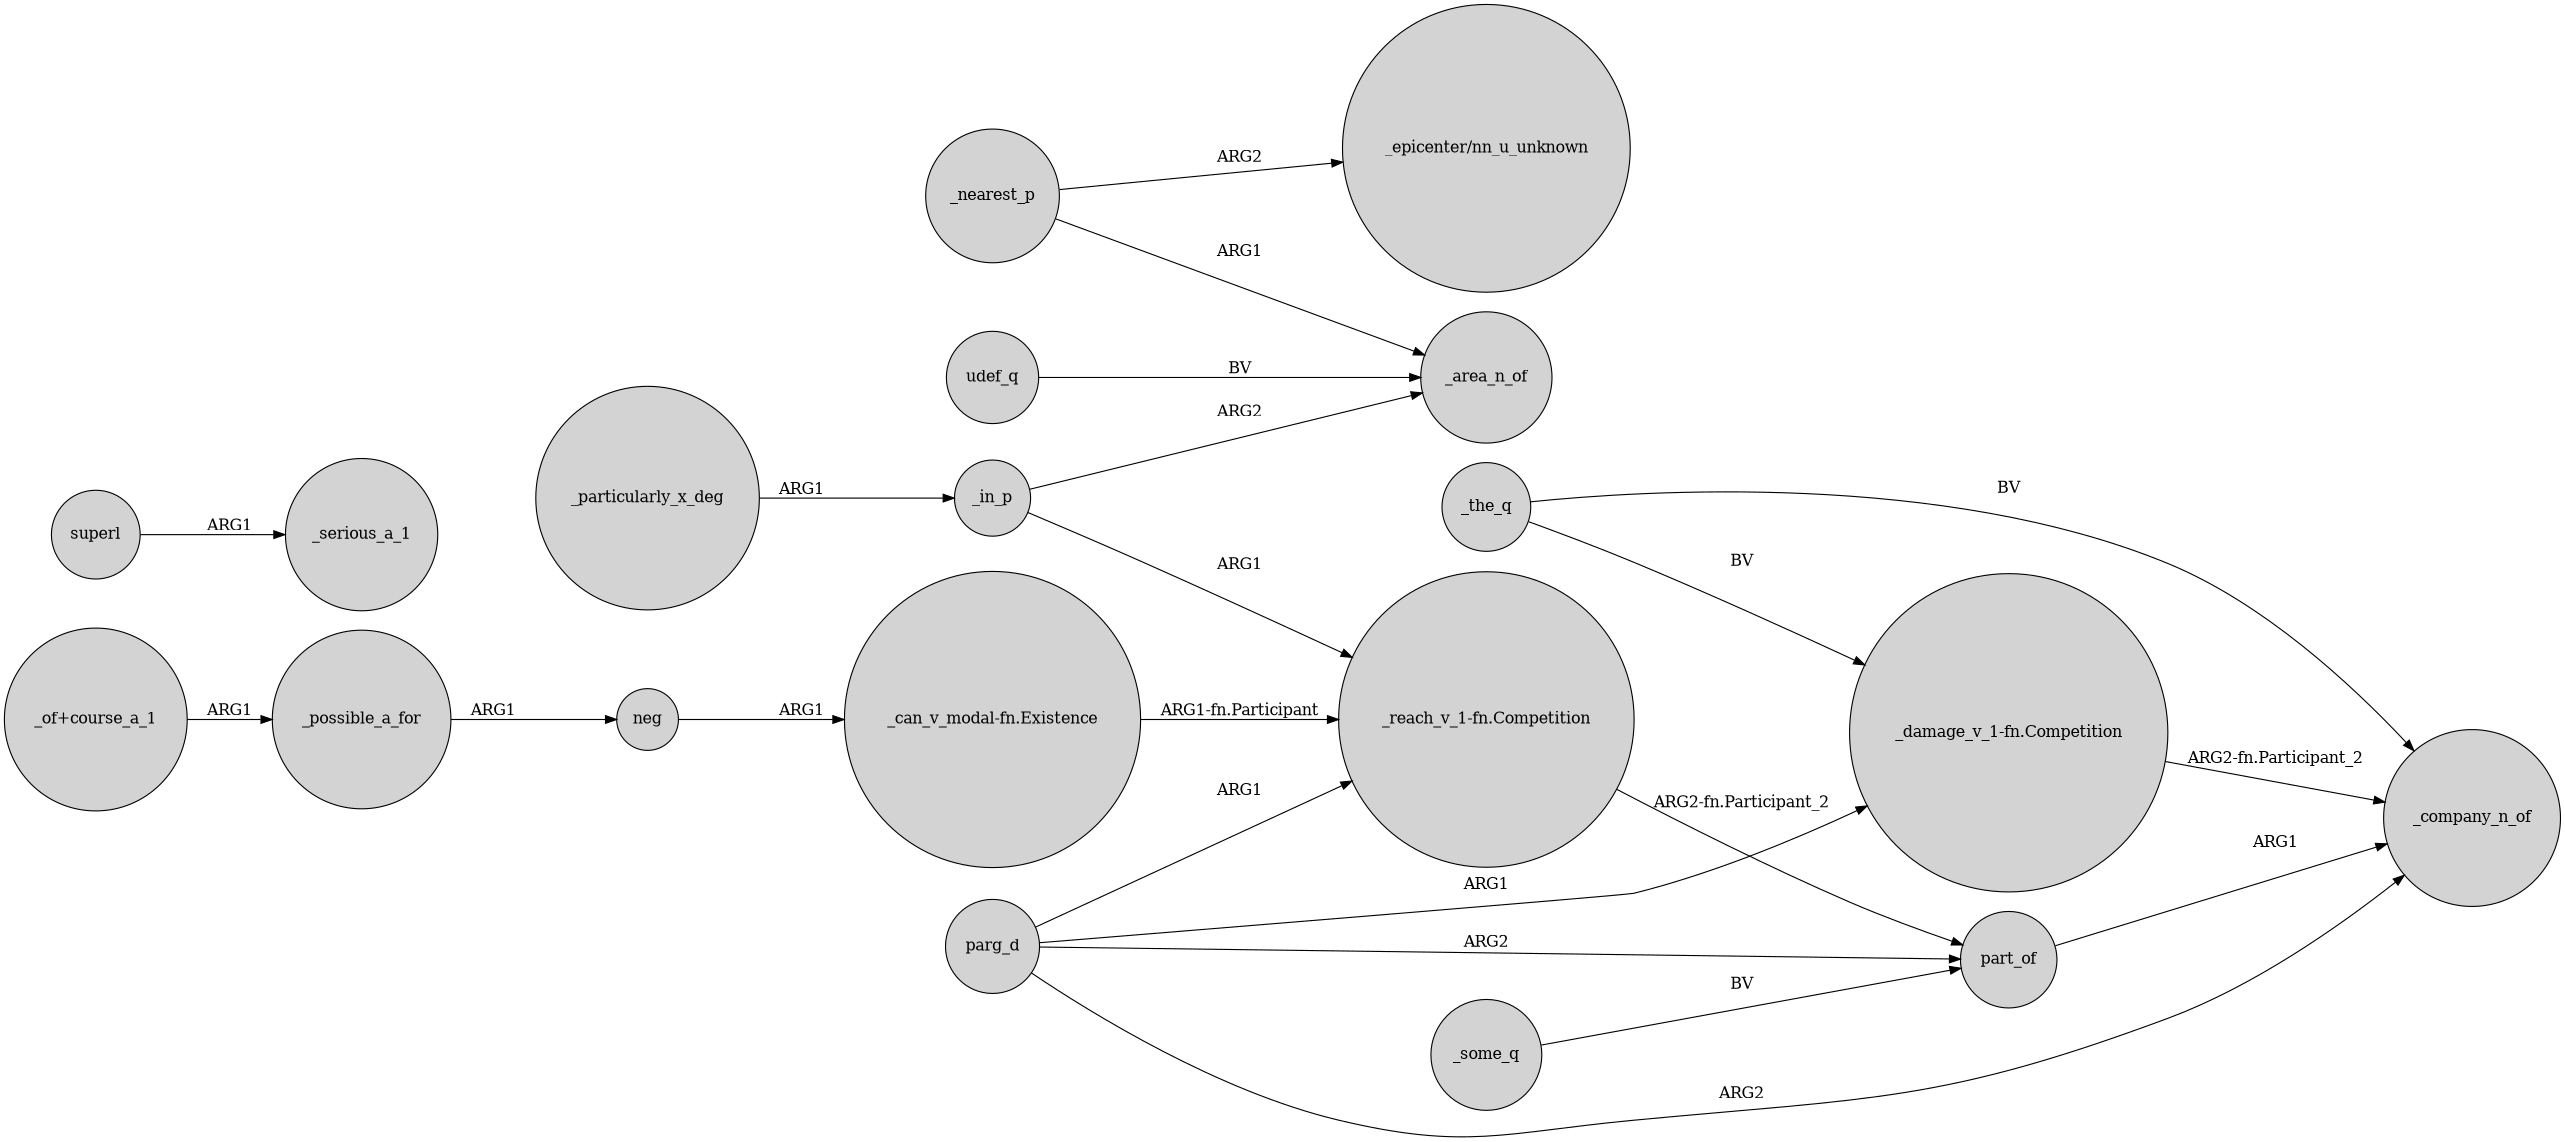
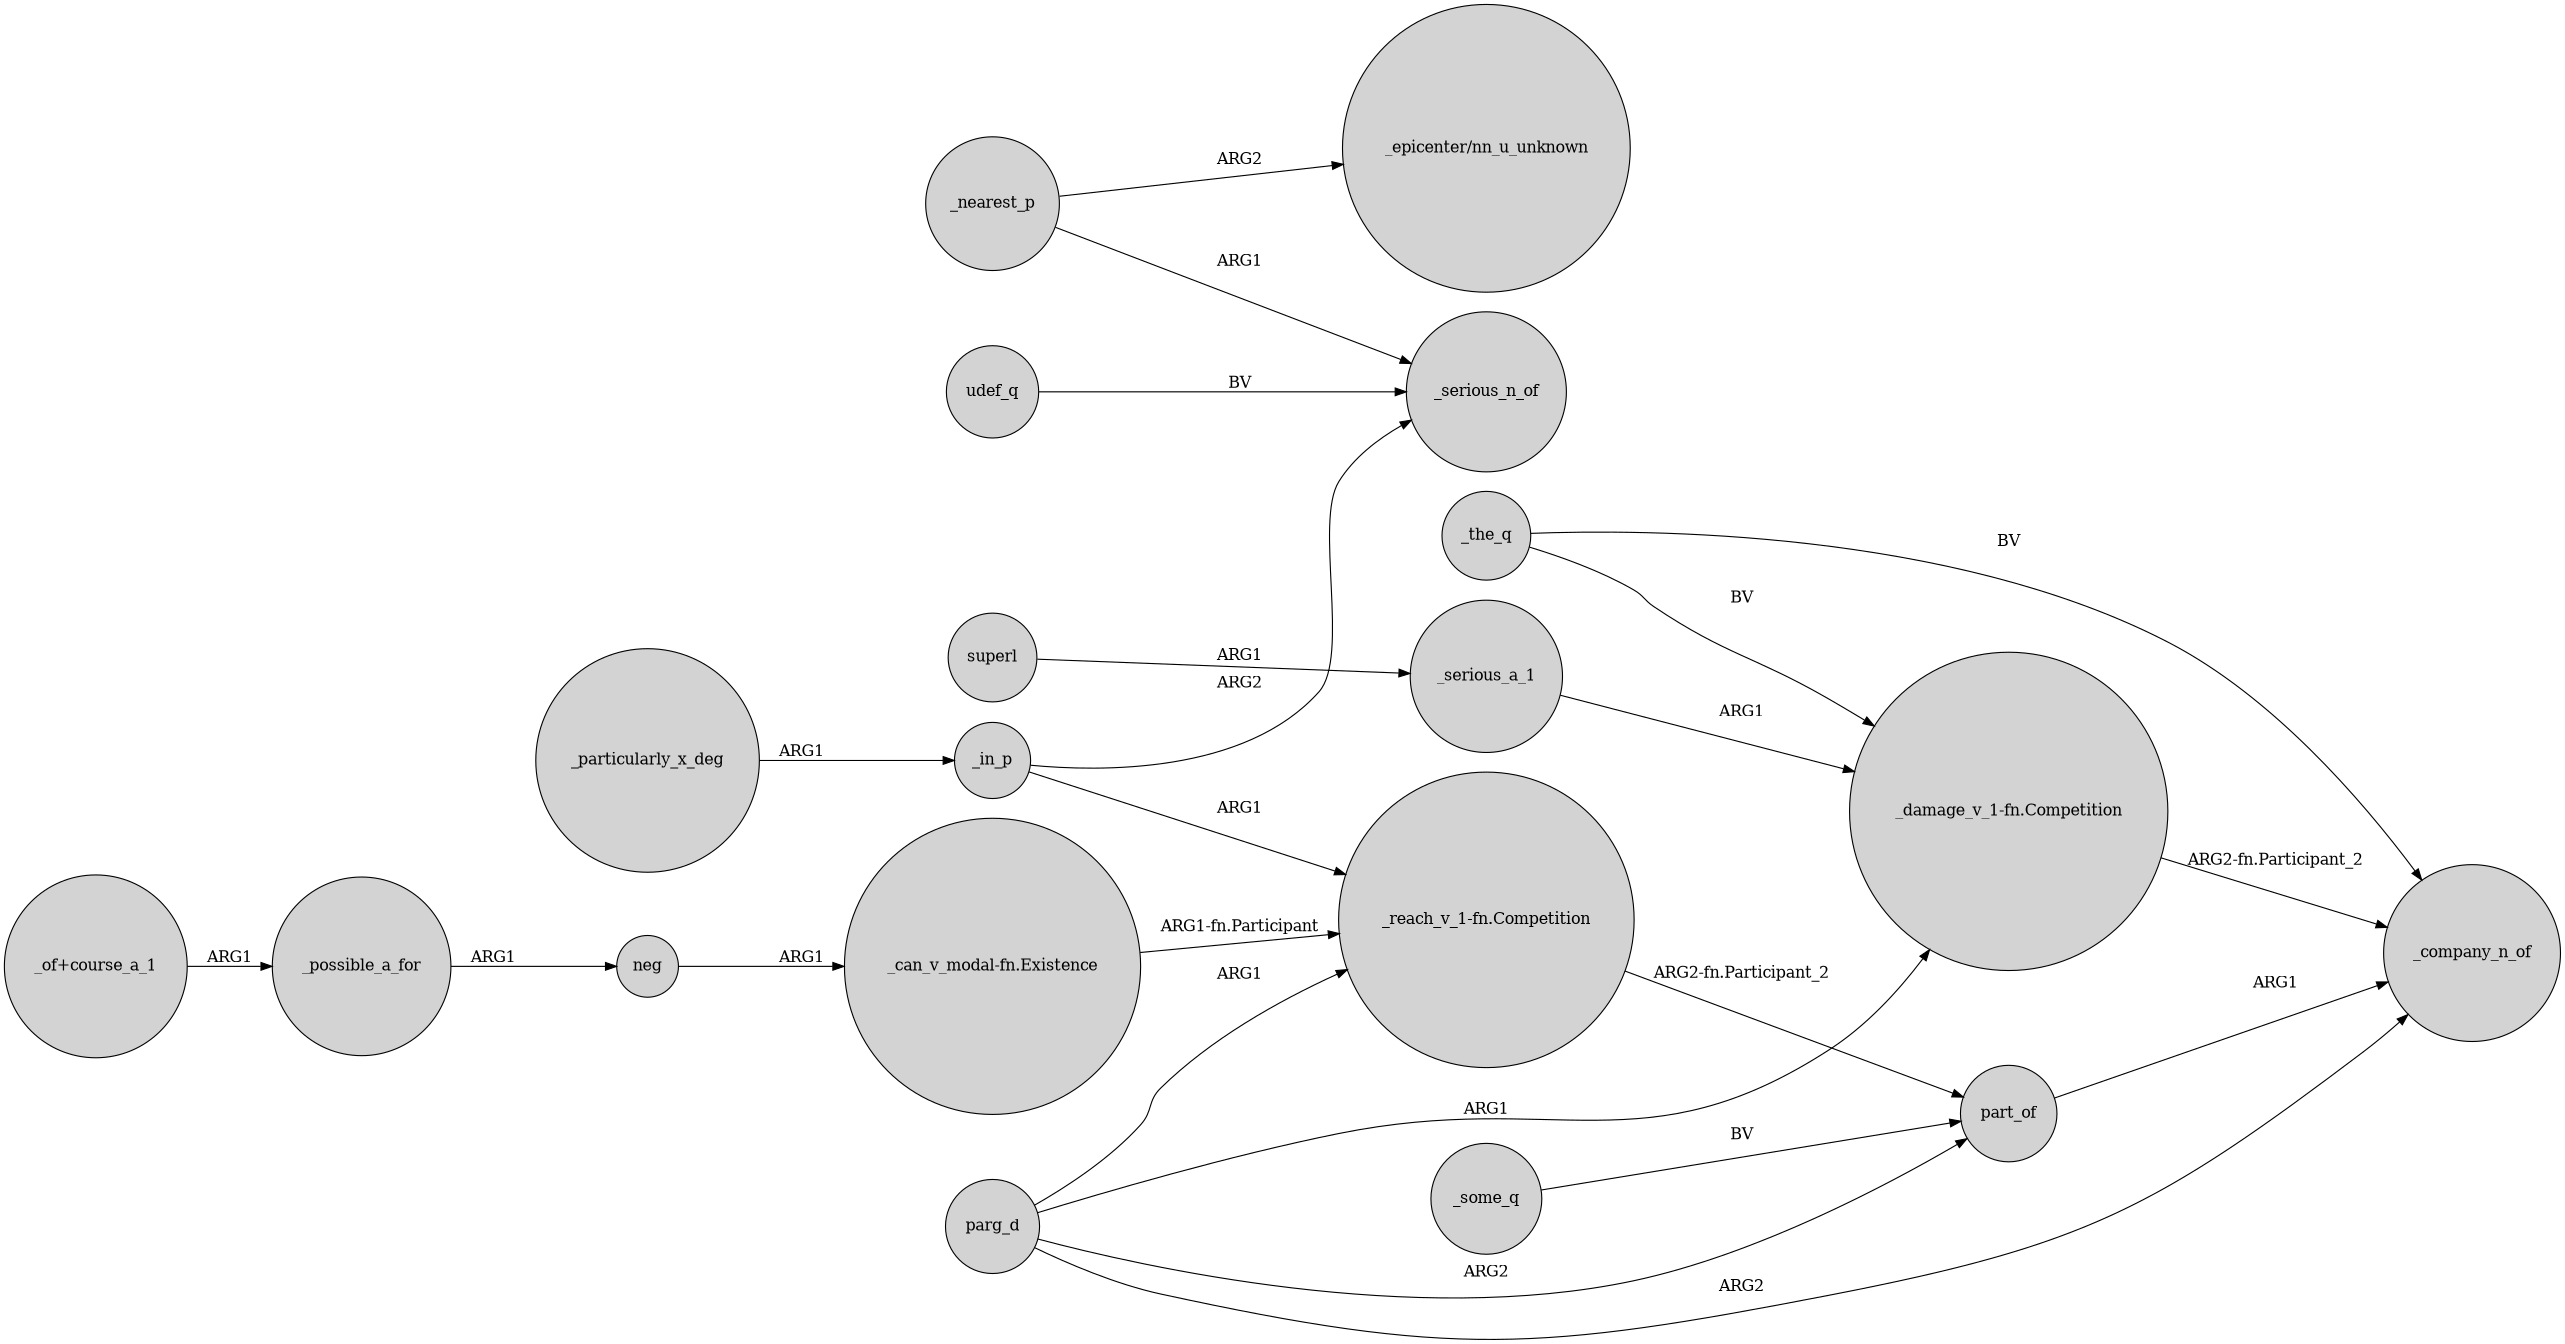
node "_area_n_of": label "_area_n_of" -> "_serious_n_of"
edge "_serious_a_1" -> "_damage_v_1-fn.Competition": added, label "ARG1"
